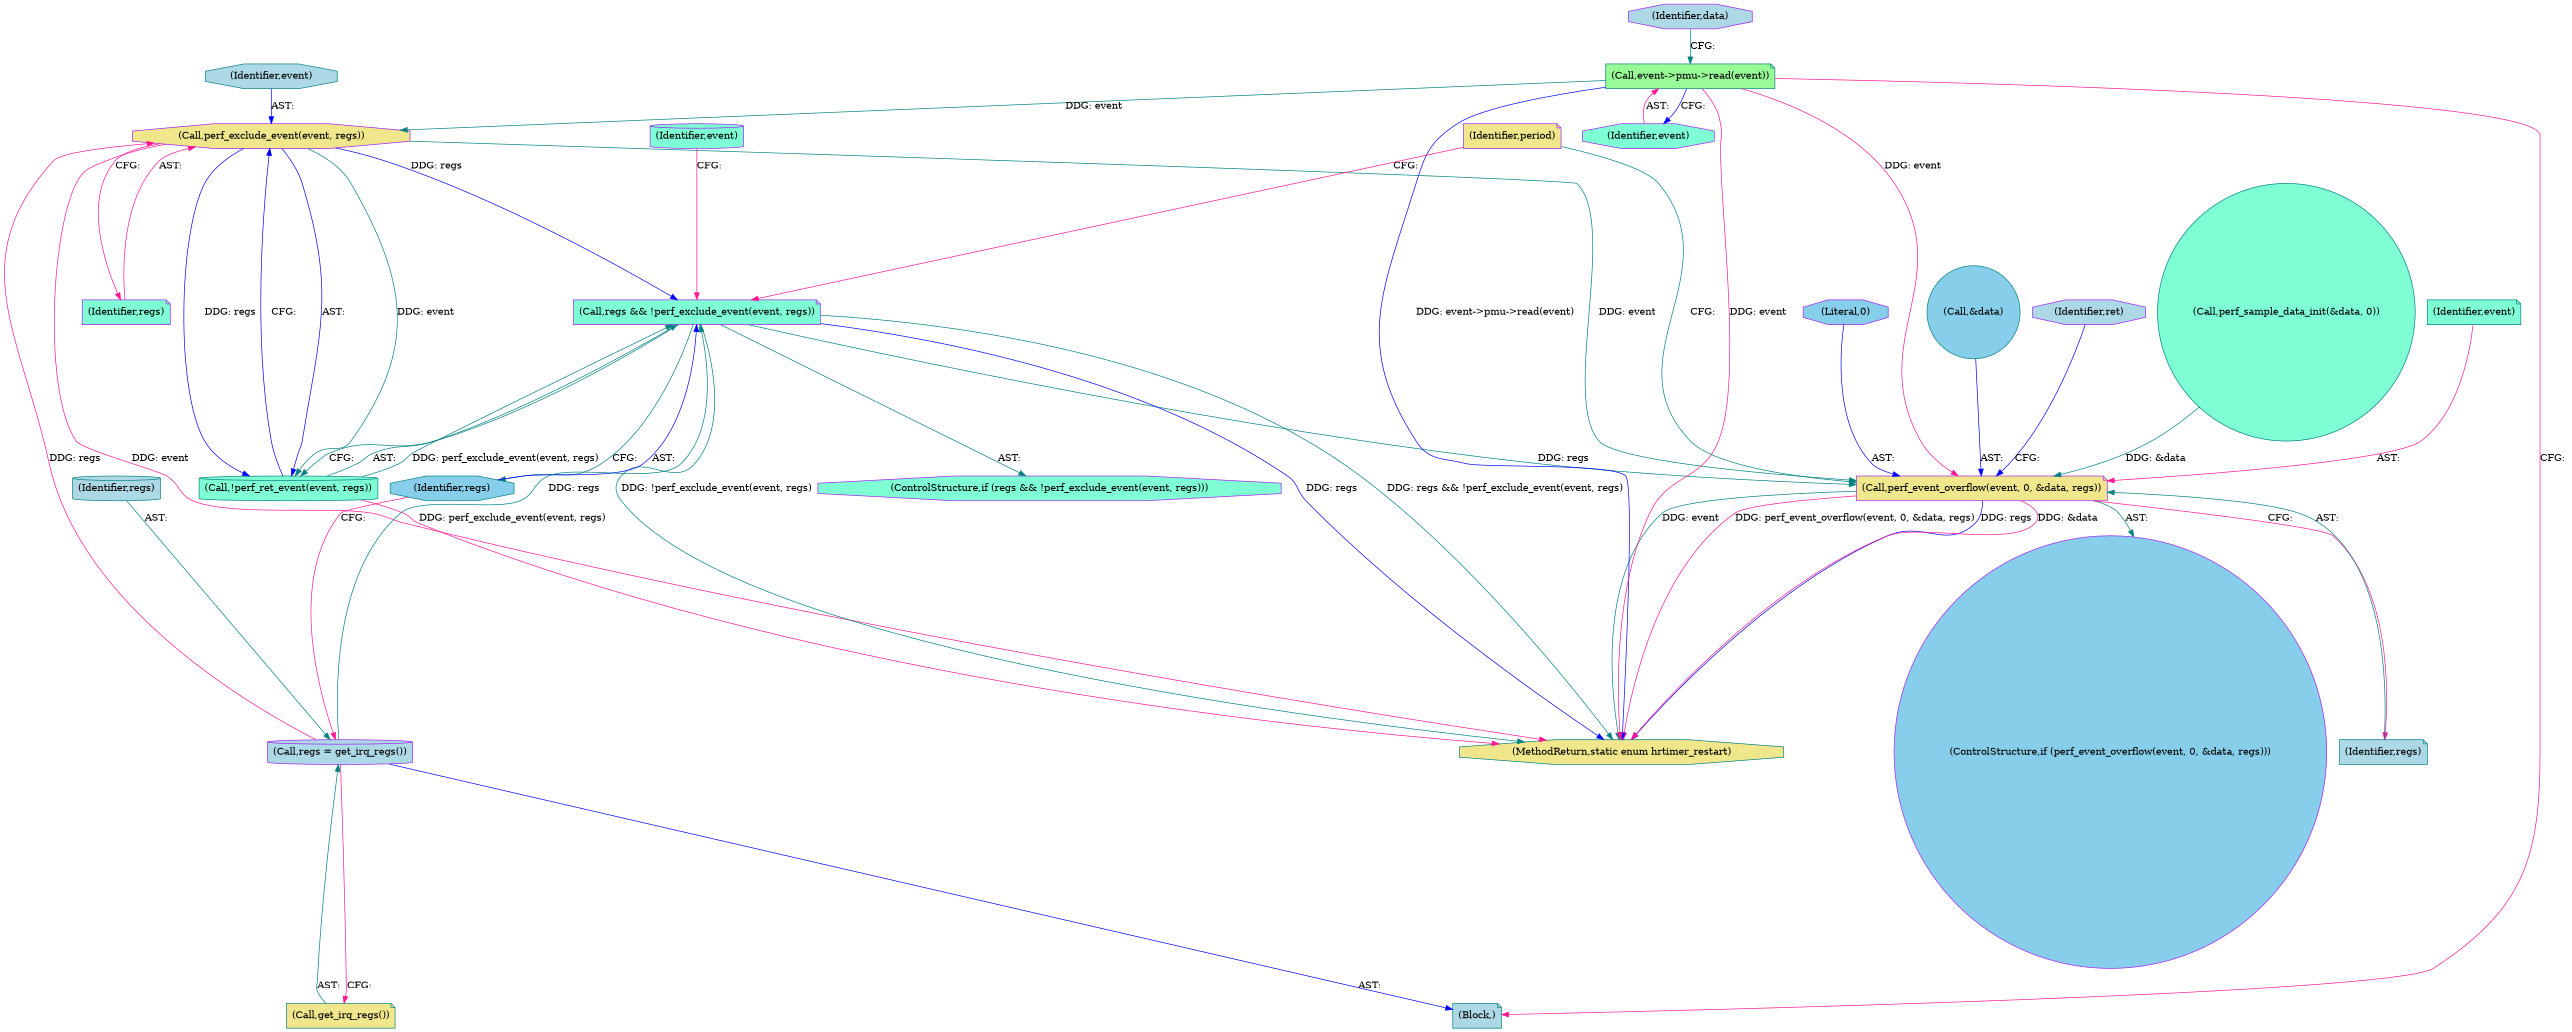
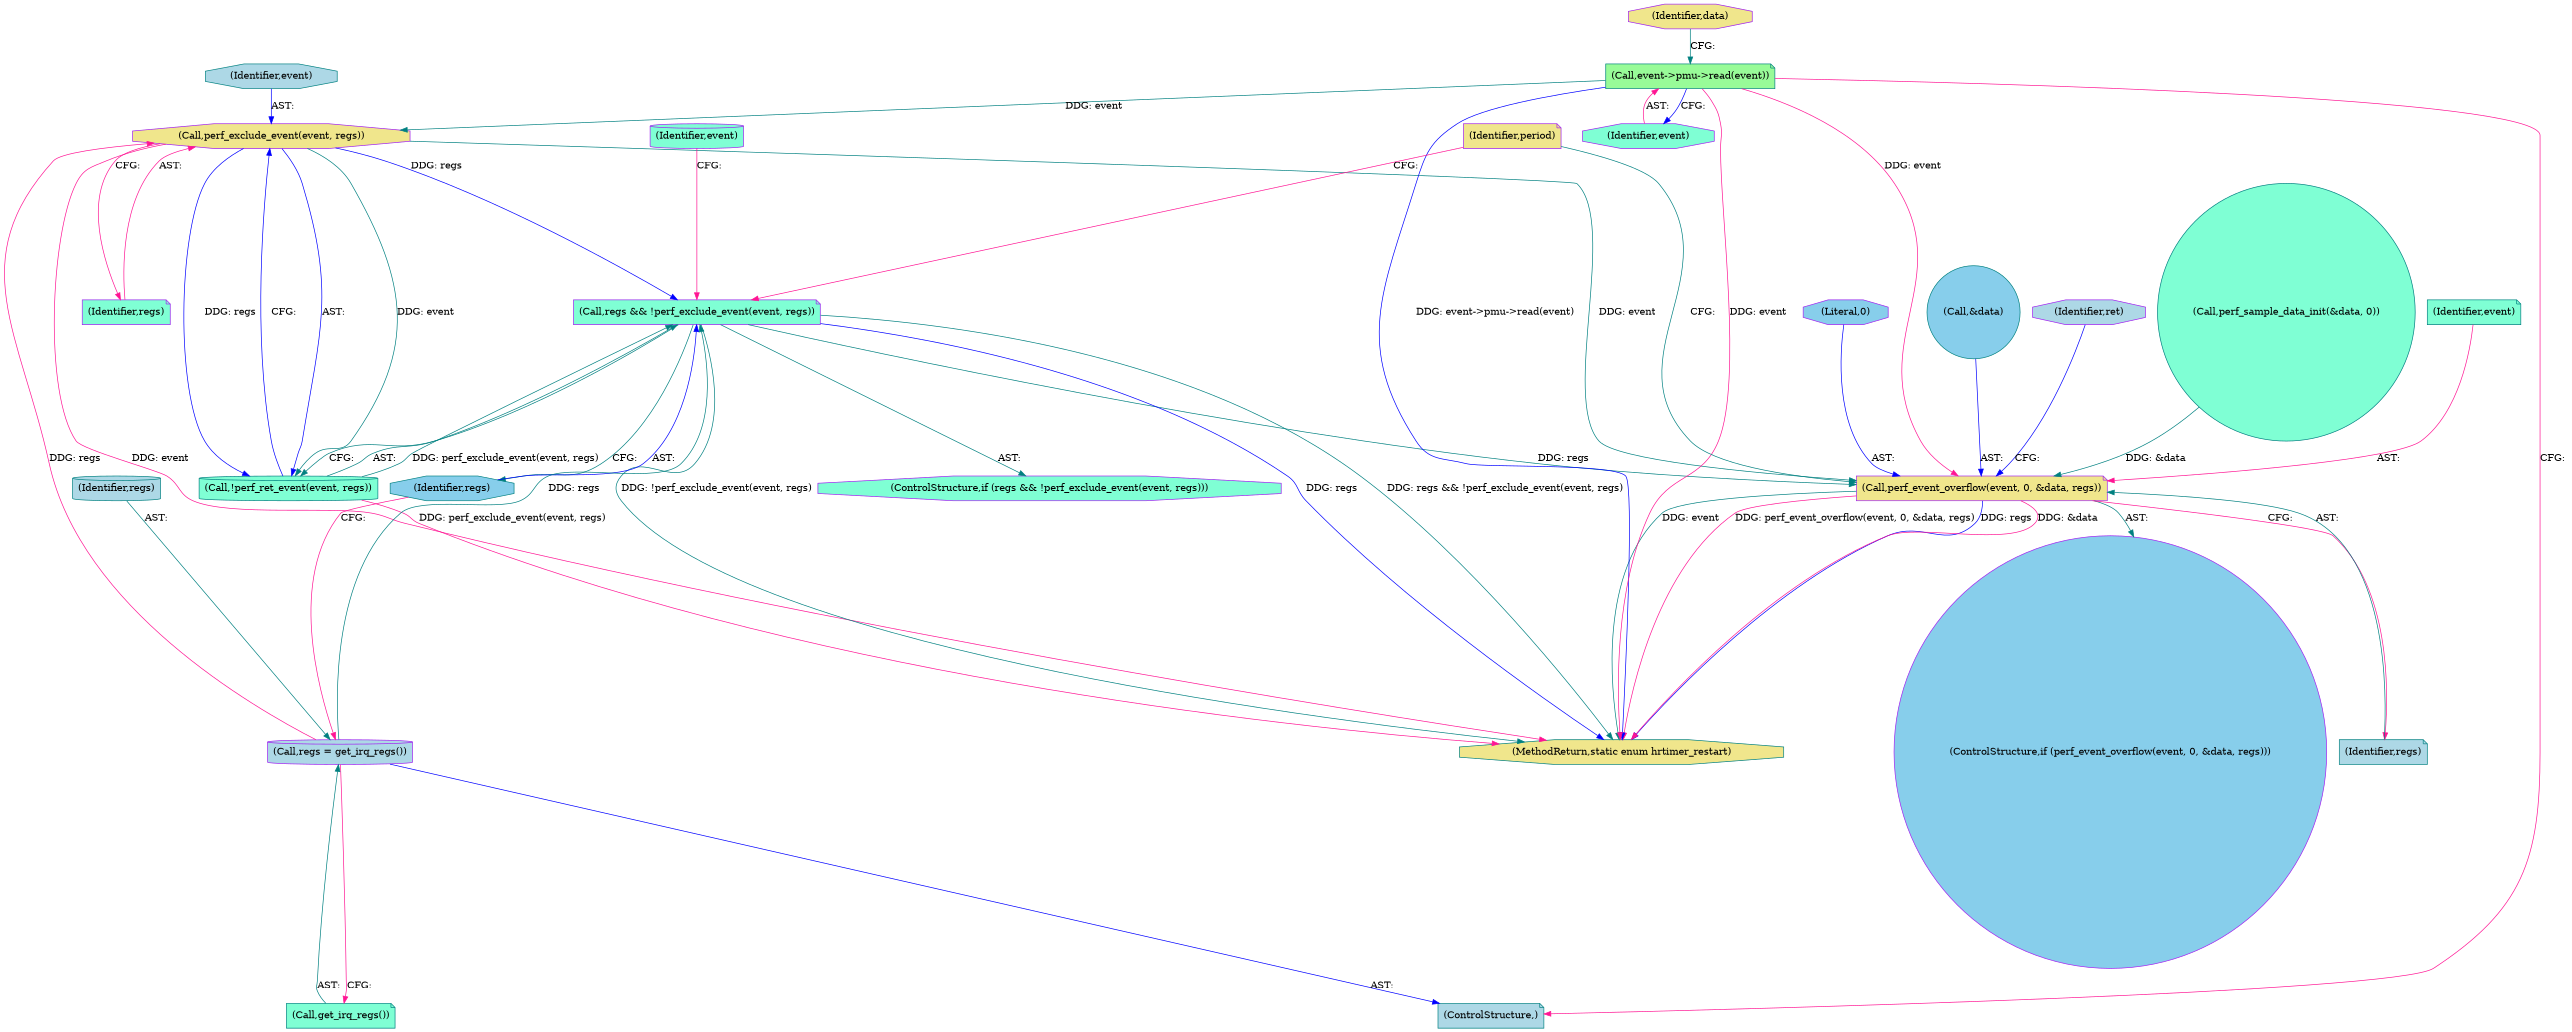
node "(Identifier,data)": fillcolor lightblue -> khaki
node "(Call,get_irq_regs())": fillcolor khaki -> aquamarine
node "(Block,)": label "(Block,)" -> "(ControlStructure,)"
